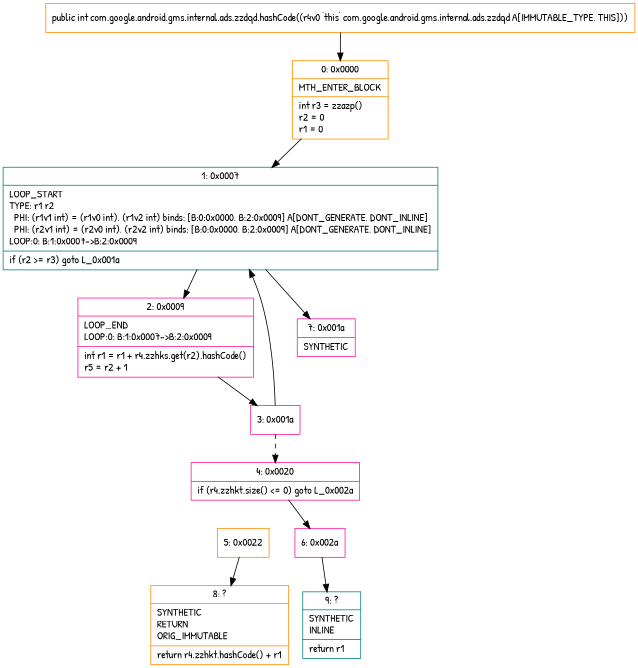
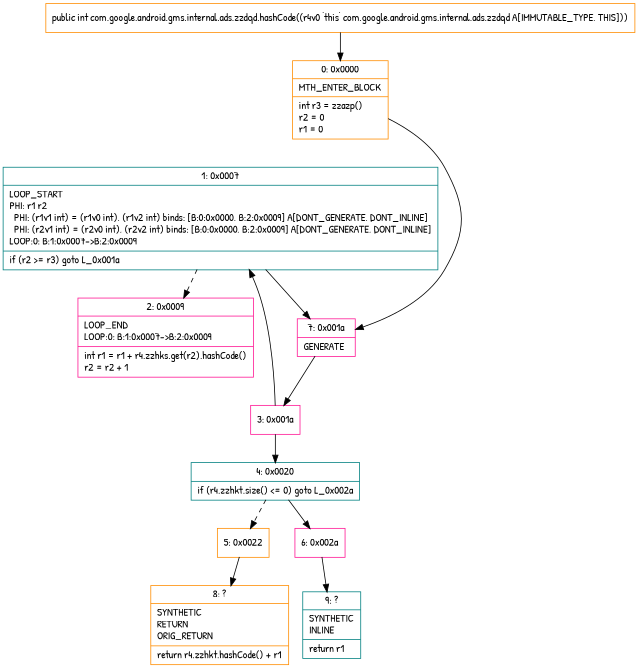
edge "0: 0x0000" -> "1: 0x0007": now "0: 0x0000" -> "7: 0x001a"
node "1: 0x0007": text "TYPE: r1 r2" -> "PHI: r1 r2"
edge "1: 0x0007" -> "2: 0x0009": style solid -> dashed
node "7: 0x001a": text "SYNTHETIC" -> "GENERATE"
node "2: 0x0009": text "r5 = r2 + 1" -> "r2 = r2 + 1"
edge "2: 0x0009" -> "3: 0x001a": now "7: 0x001a" -> "3: 0x001a"
edge "3: 0x001a" -> "4: 0x0020": style dashed -> solid
node "4: 0x0020": color deeppink -> teal
edge "4: 0x0020" -> "5: 0x0022": added
node "8: ?": text "ORIG_IMMUTABLE" -> "ORIG_RETURN"
